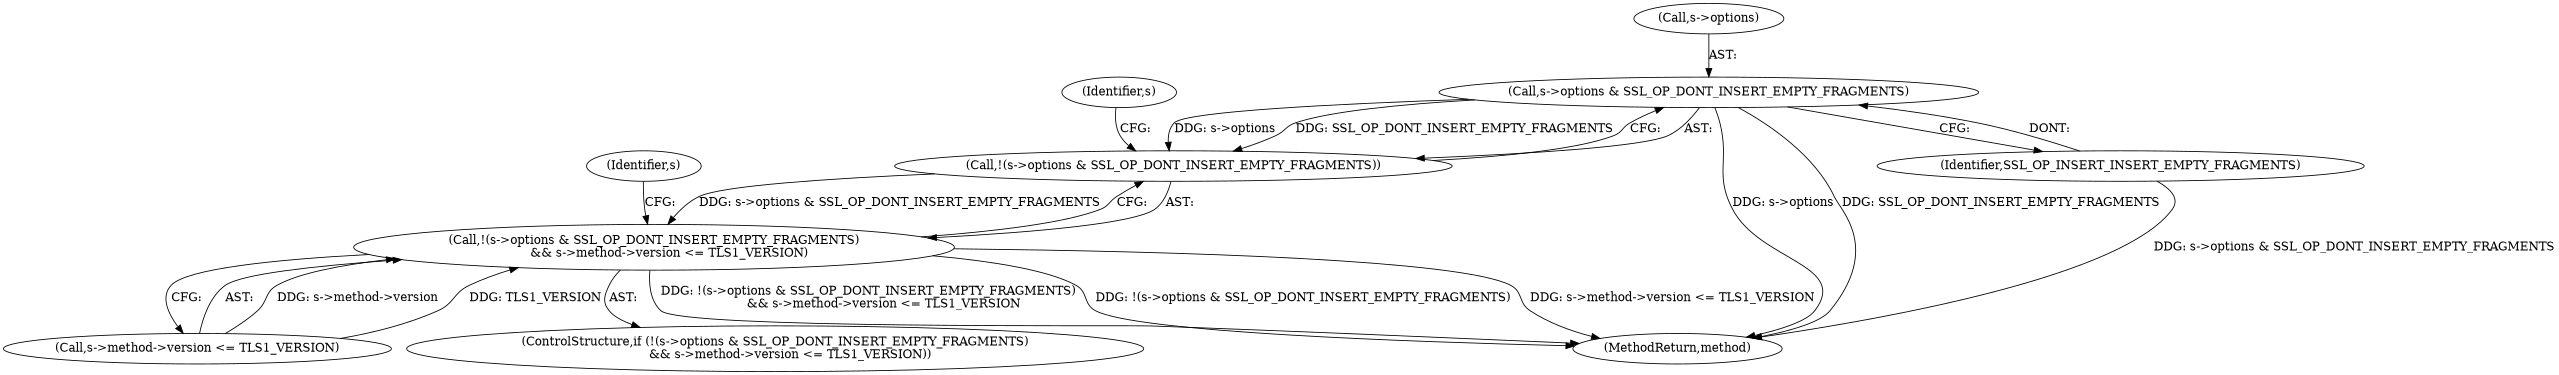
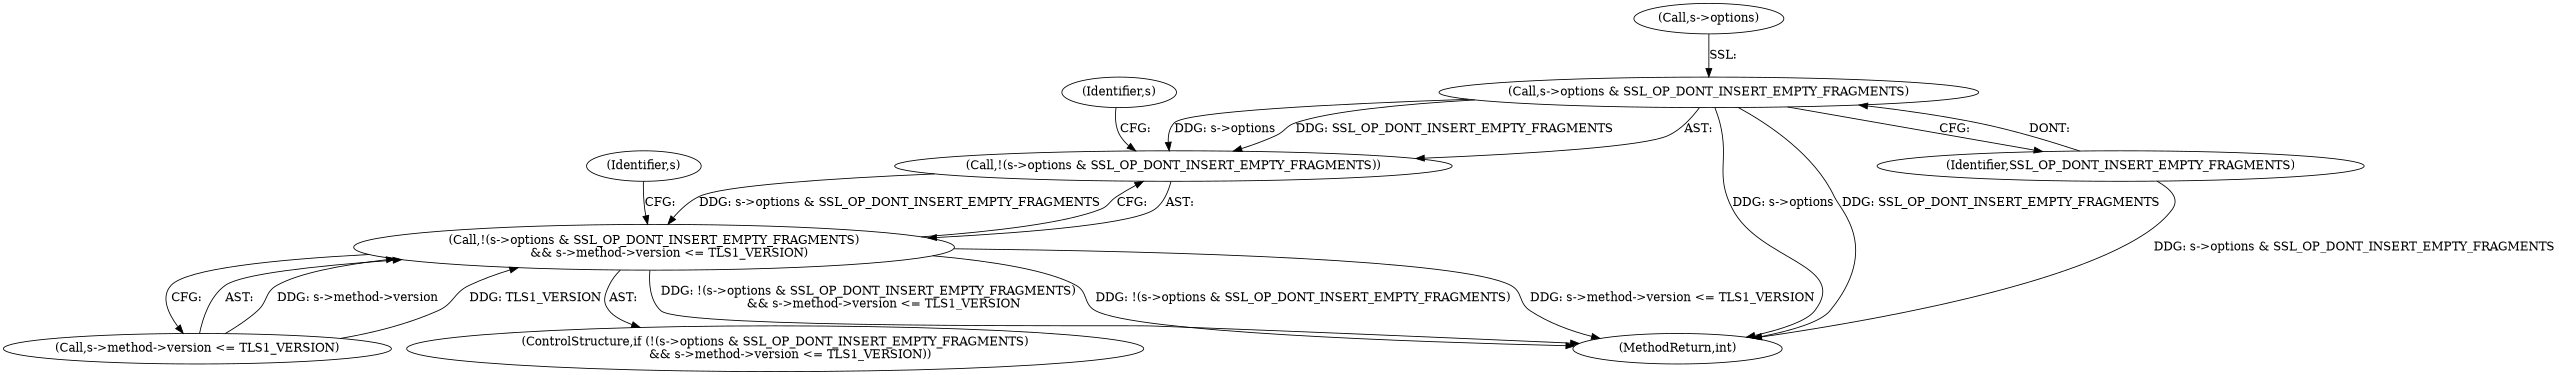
edge "(Call,s->options)" -> "(Call,s->options & SSL_OP_DONT_INSERT_EMPTY_FRAGMENTS)": label "AST: " -> "SSL: "
edge "(Call,!(s->options & SSL_OP_DONT_INSERT_EMPTY_FRAGMENTS))" -> "(Call,s->options & SSL_OP_DONT_INSERT_EMPTY_FRAGMENTS)": removed, label "CFG:"
node "(Identifier,SSL_OP_INSERT_INSERT_EMPTY_FRAGMENTS)": label "(Identifier,SSL_OP_INSERT_INSERT_EMPTY_FRAGMENTS)" -> "(Identifier,SSL_OP_DONT_INSERT_EMPTY_FRAGMENTS)"
node "(MethodReturn,method)": label "(MethodReturn,method)" -> "(MethodReturn,int)"
